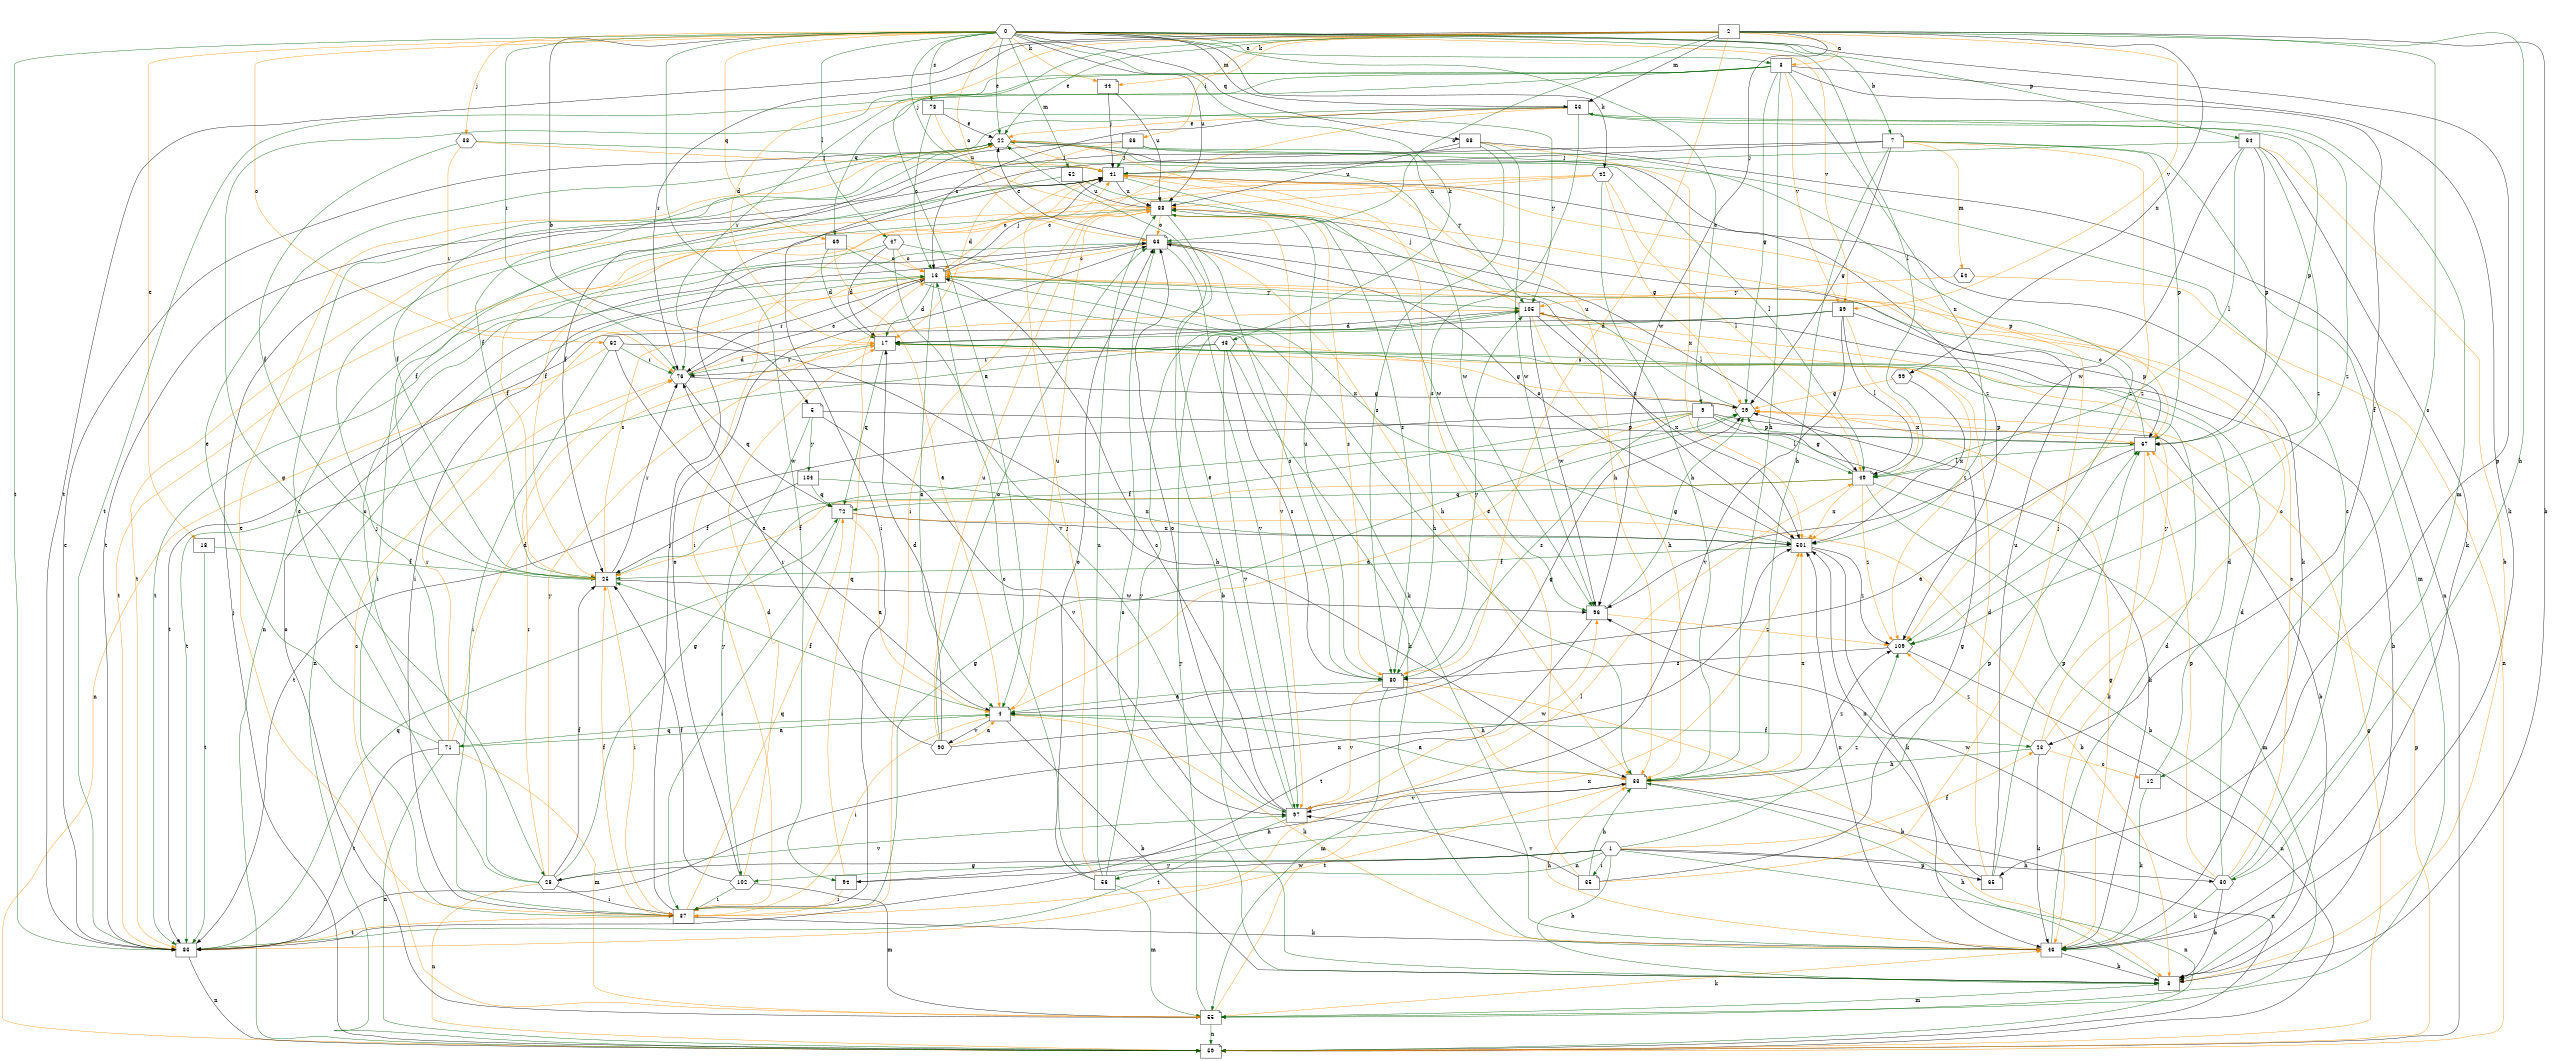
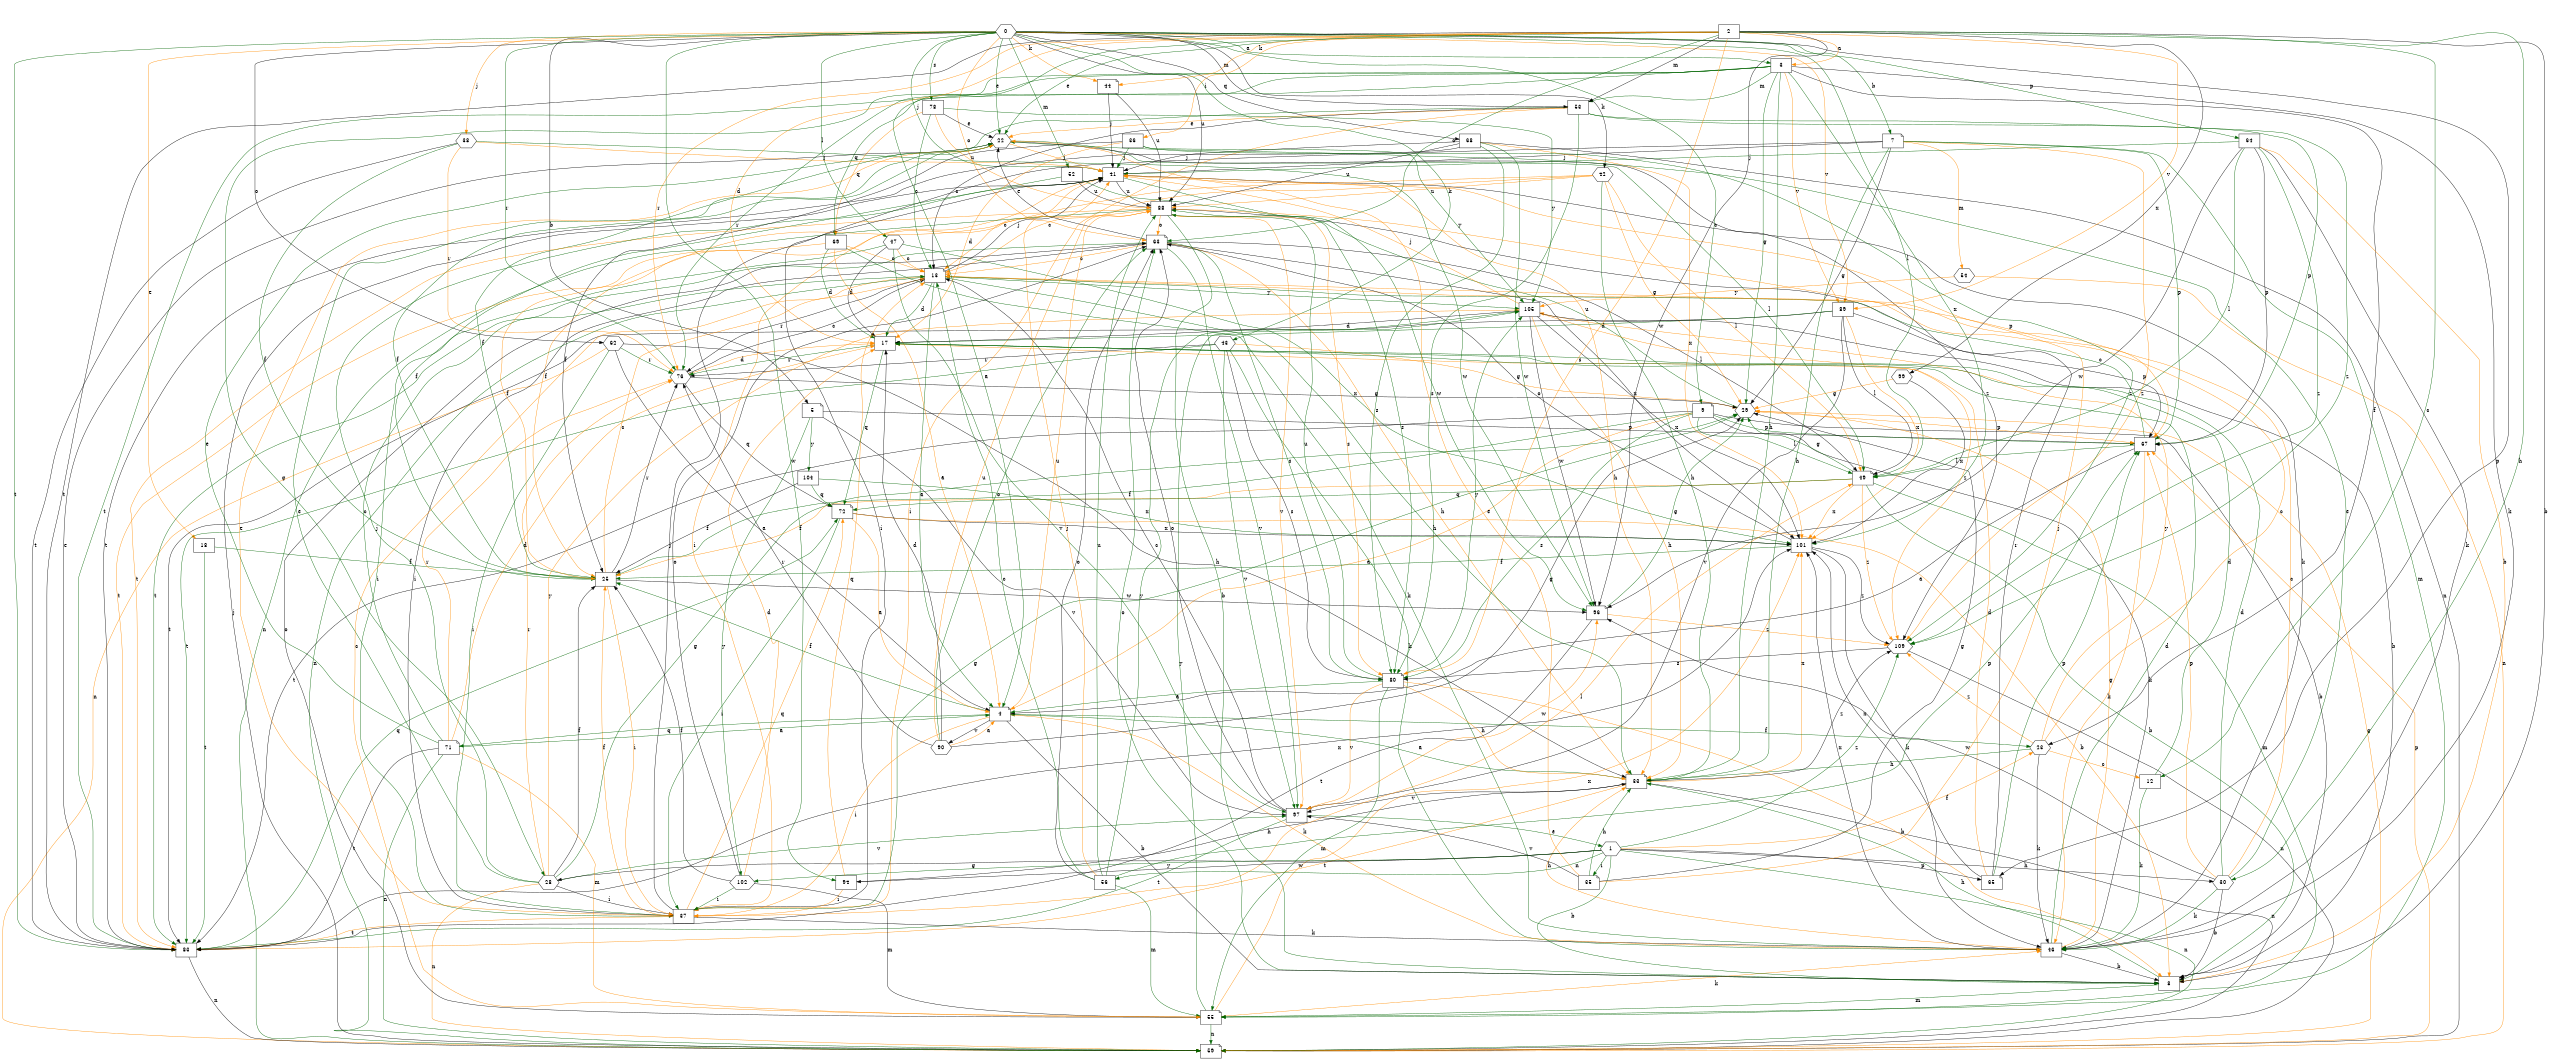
edge "2" -> "76": color black -> darkorange
edge "0" -> "62": color darkorange -> black
edge "0" -> "69": now "78" -> "69"
edge "68" -> "41": added, label "j"
edge "30" -> "53": now "3" -> "53"
edge "97" -> "22": now "97" -> "1"
edge "38" -> "83": added, label "t"
node "501": label "501" -> "101"
edge "65" -> "88": label "u" -> "r"
